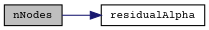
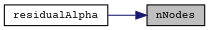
edge "nNodes" -> "residualAlpha": reversed
